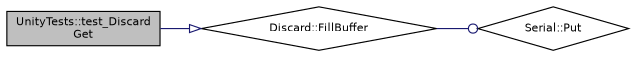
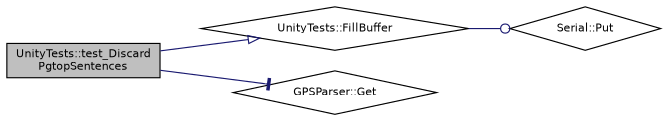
node "UnityTests::test_Discard Get": label "UnityTests::test_Discard Get" -> "UnityTests::test_Discard PgtopSentences"
node "Discard::FillBuffer": label "Discard::FillBuffer" -> "UnityTests::FillBuffer"
node "GPSParser::Get": added
